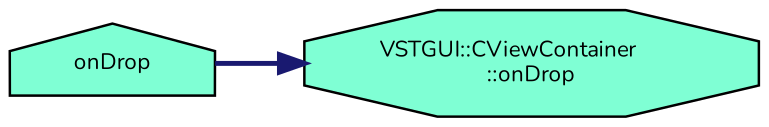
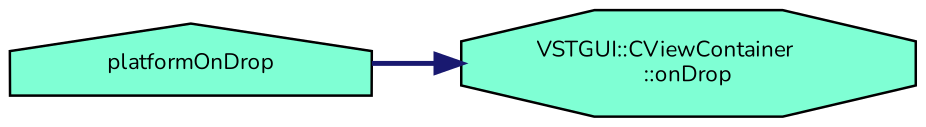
node "onDrop": label "onDrop" -> "platformOnDrop"
